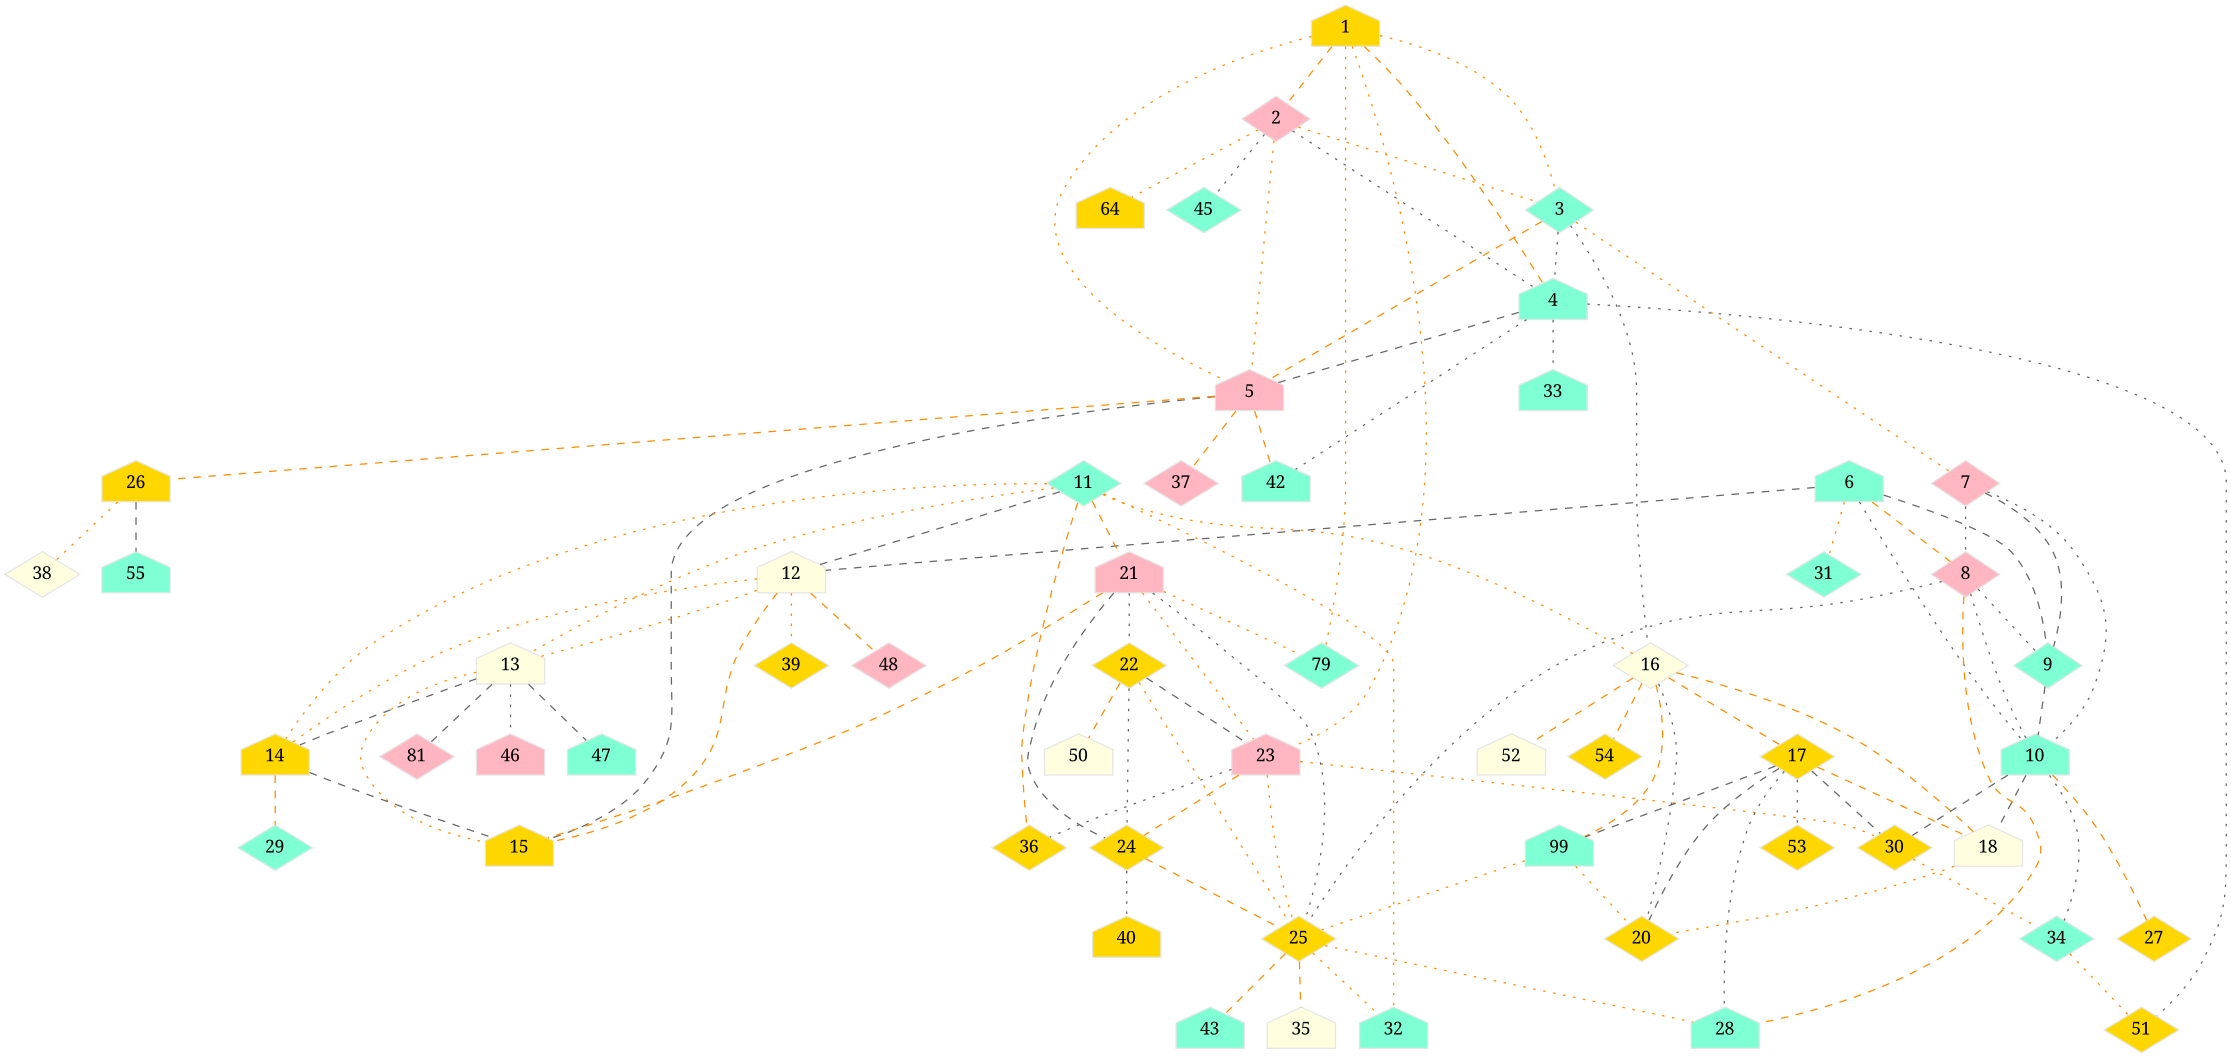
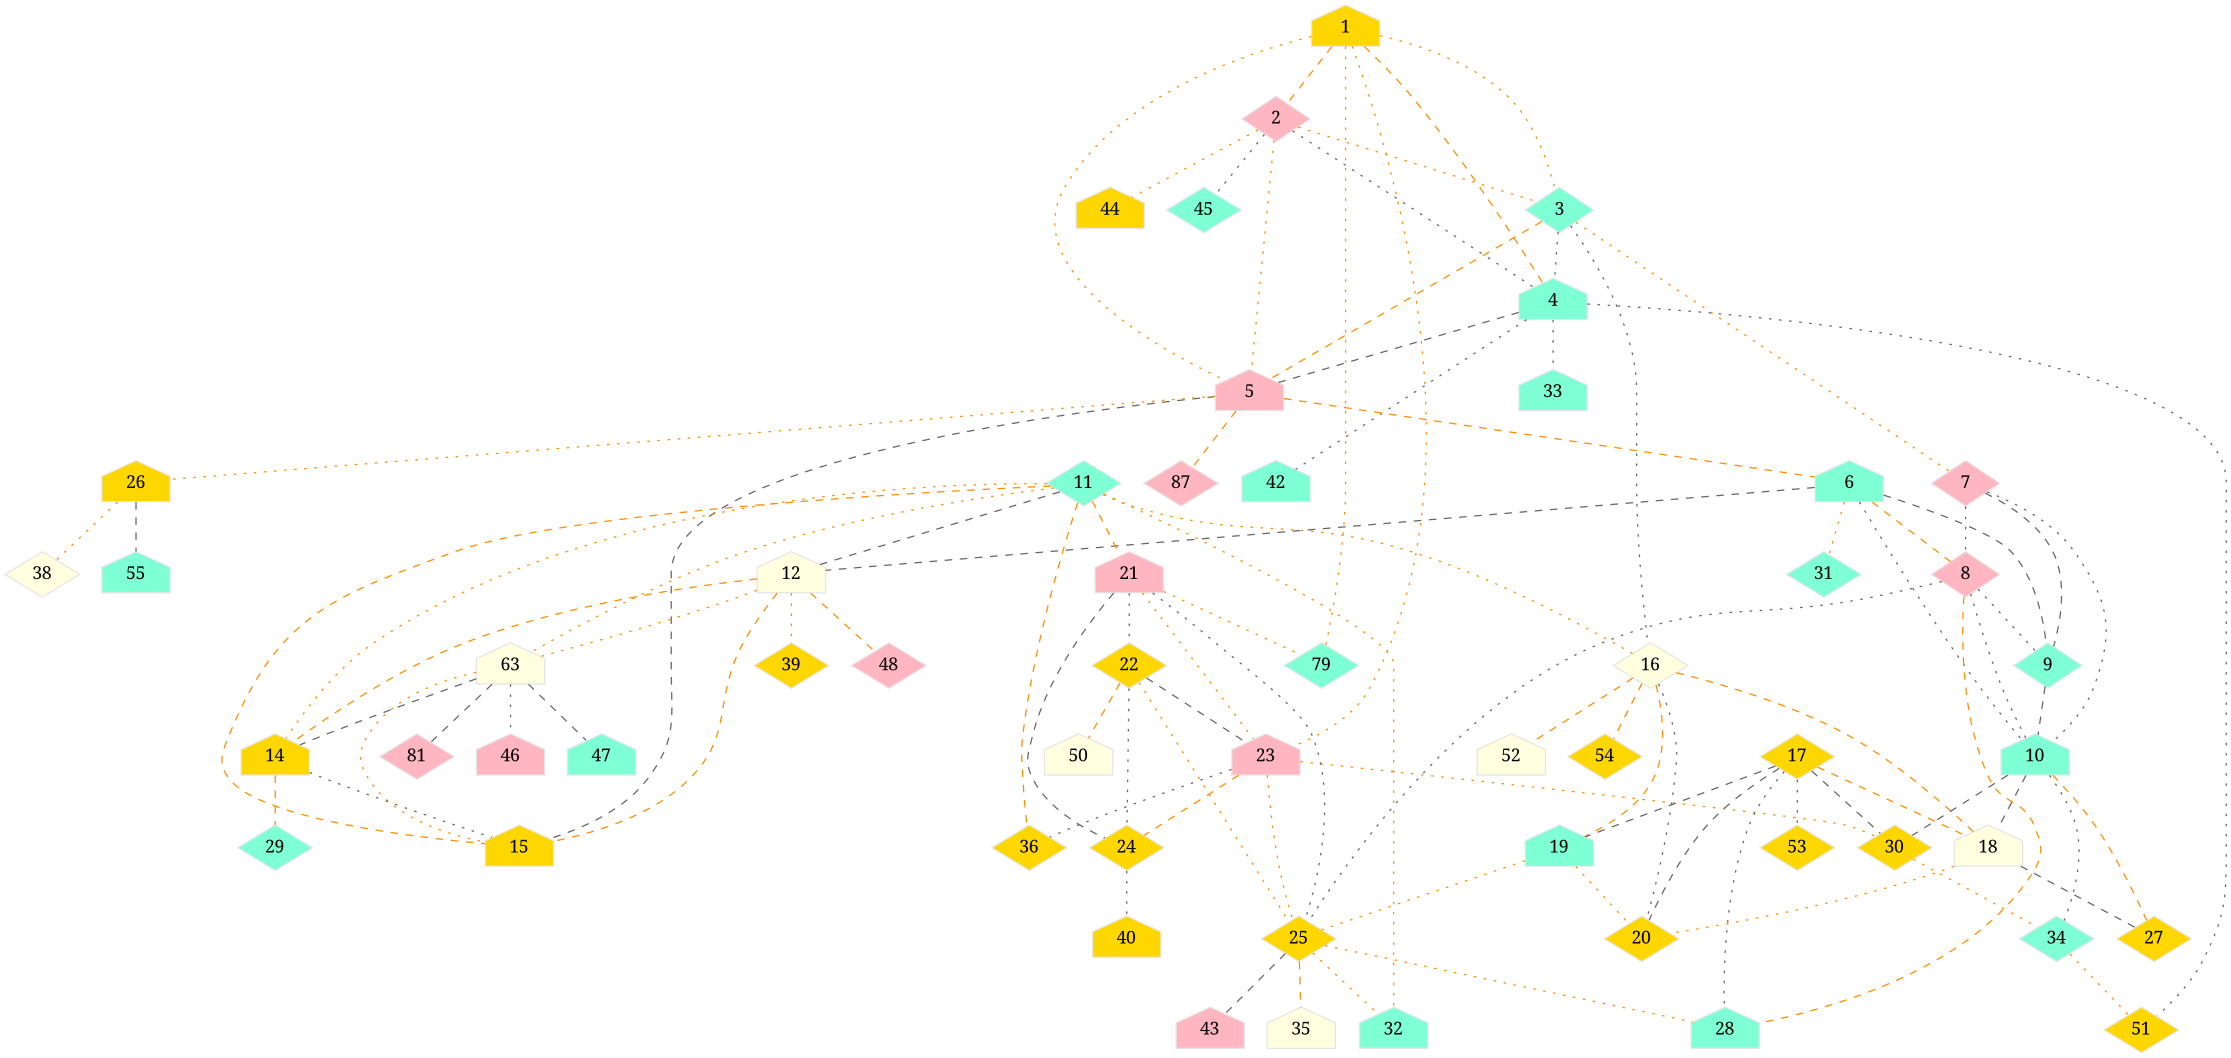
node "64": label "64" -> "44"
edge "5" -- "42": now "5" -- "6"
edge "5" -- "26": style dashed -> dotted
node "37": label "37" -> "87"
edge "12" -- "14": style dotted -> dashed
node "13": label "13" -> "63"
edge "16" -- "17": removed
edge "21" -- "15": now "11" -- "15"
edge "14" -- "15": style dashed -> dotted
node "99": label "99" -> "19"
edge "24" -- "25": removed
edge "18" -- "27": added
edge "25" -- "43": color darkorange -> gray40
node "43": fillcolor aquamarine -> lightpink
